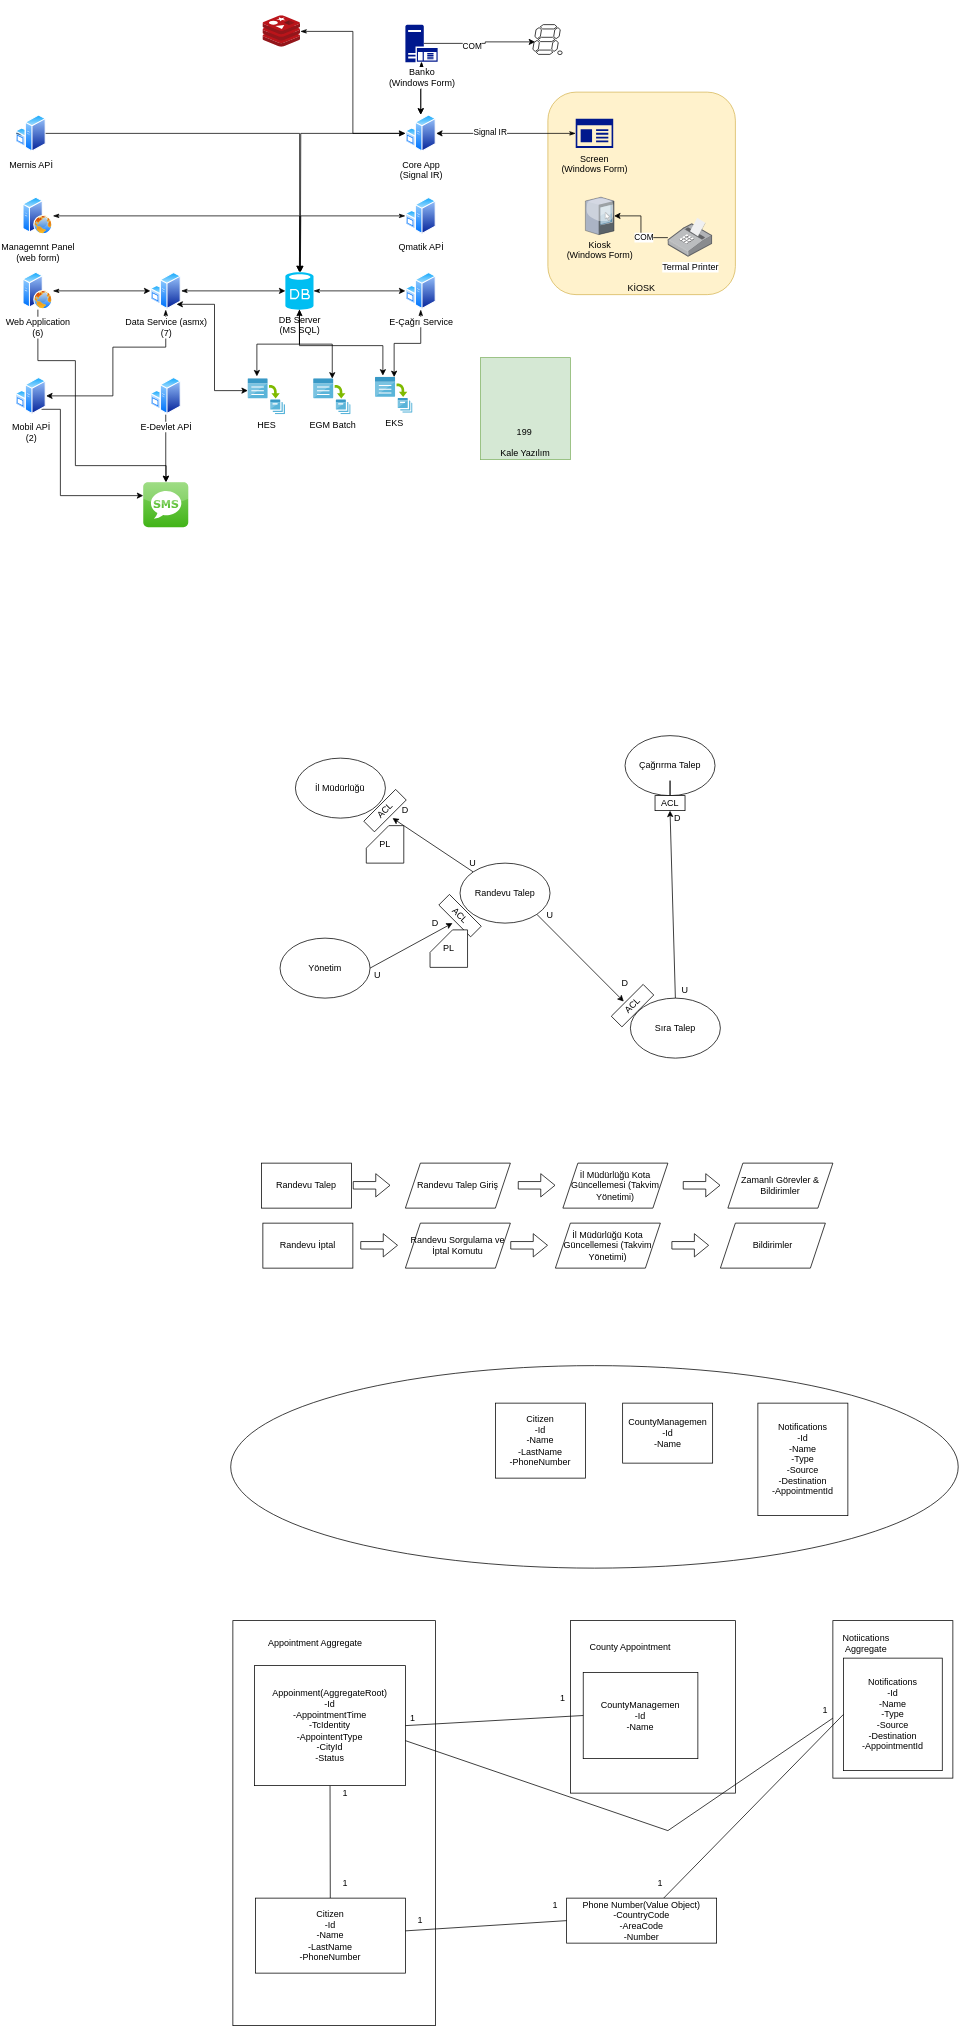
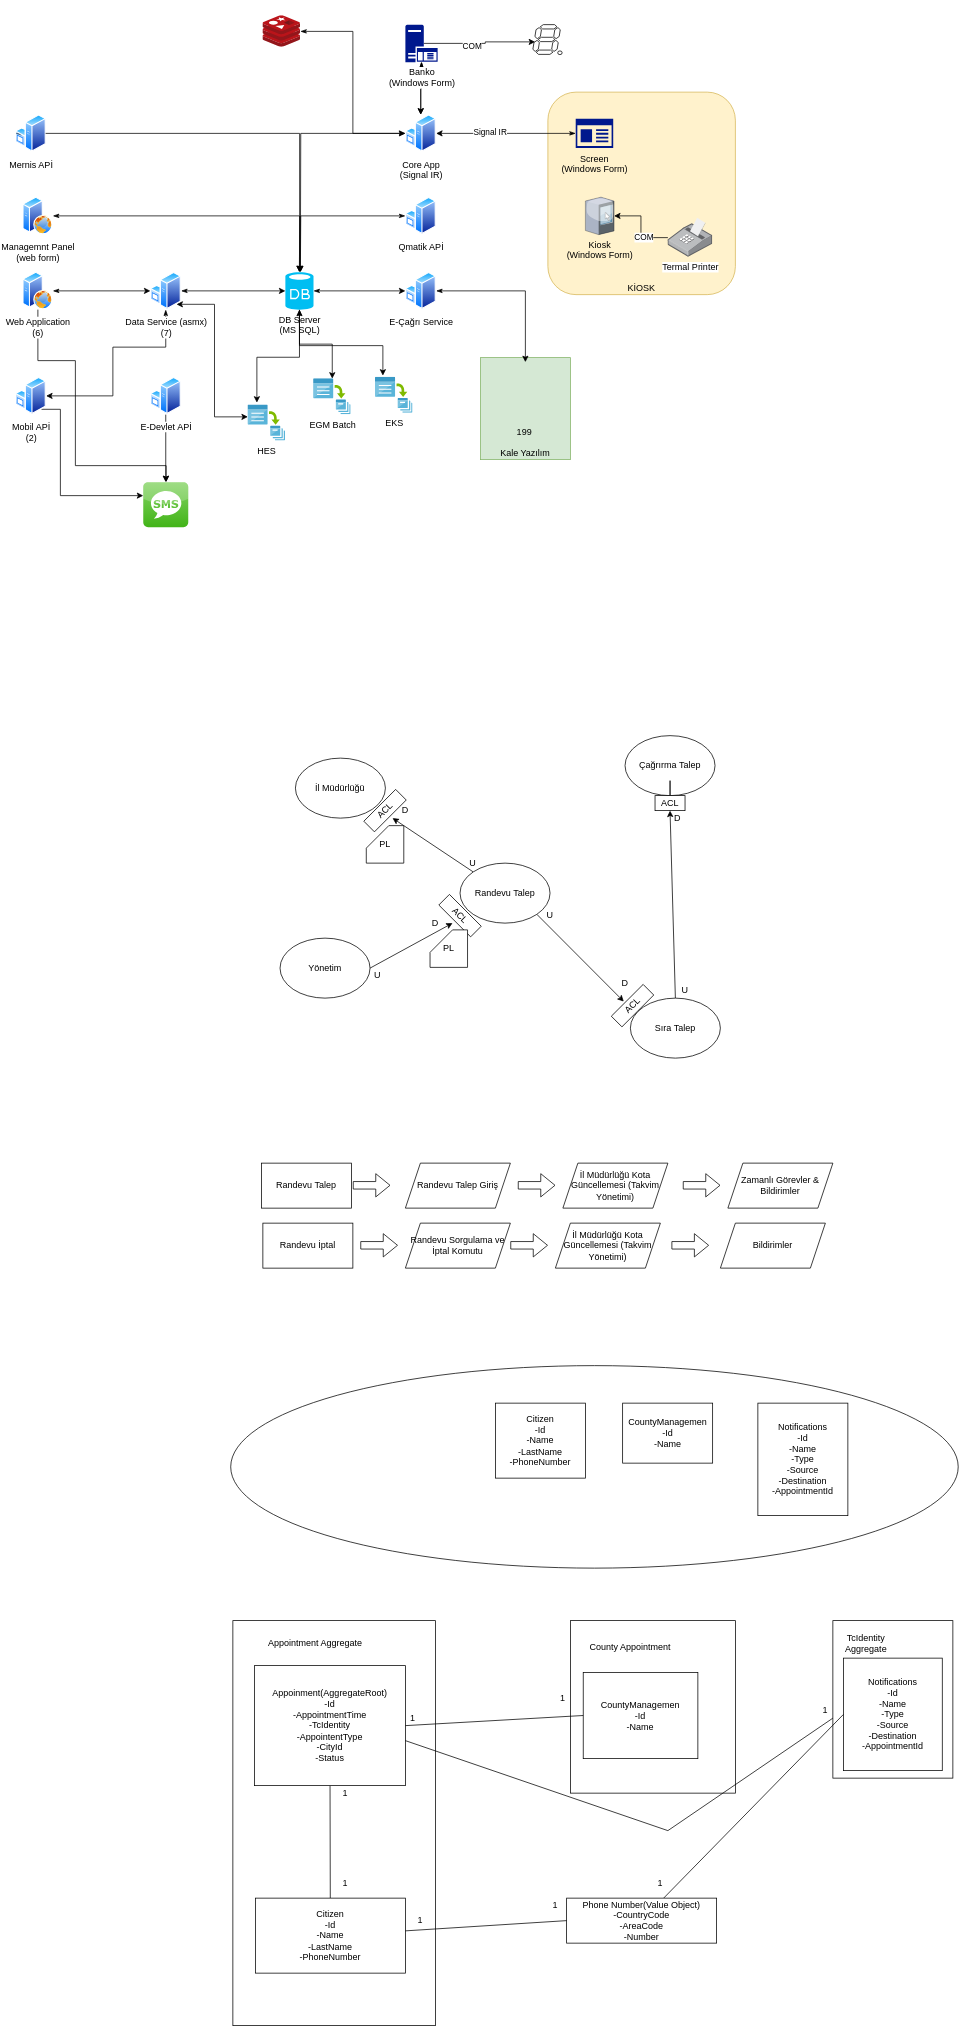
edge "E-Çağrı Service" -- "EKS": now "E-Çağrı Service" -- "199"
node "HES": moved (267, 396) -> (267, 423)
node "Notiications Aggregate": label "Notiications Aggregate" -> "TcIdentity Aggregate"
